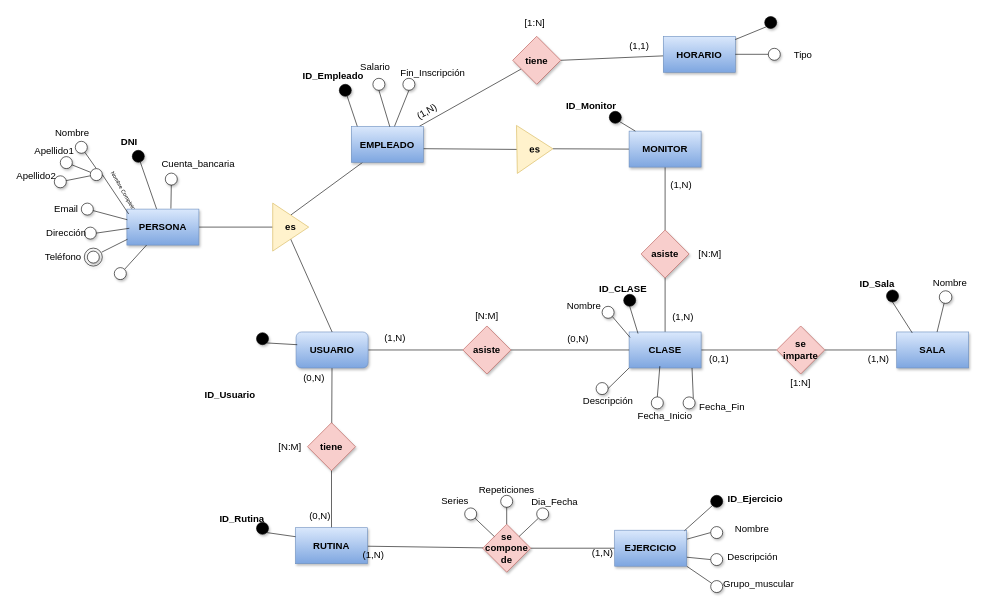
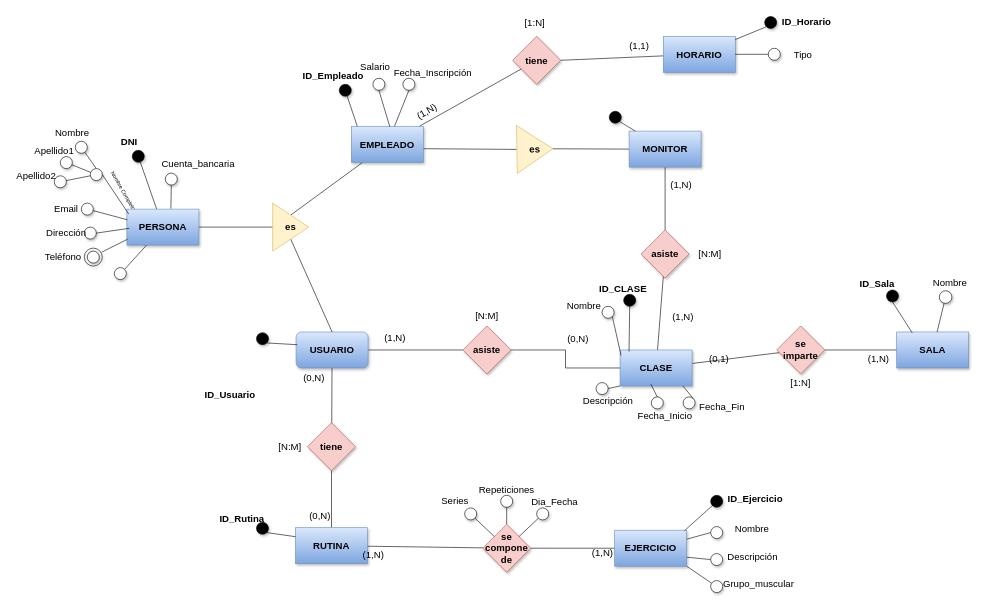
node "ID_Horario": added
node "Fin_Inscripción": label "Fin_Inscripción" -> "Fecha_Inscripción"
node "ID_Monitor": removed
node "CLASE": moved (665, 350) -> (656, 368)
